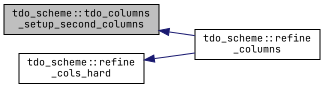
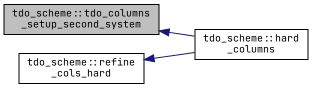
node "tdo_scheme::tdo_columns _setup_second_columns": label "tdo_scheme::tdo_columns _setup_second_columns" -> "tdo_scheme::tdo_columns _setup_second_system"
node "tdo_scheme::refine _columns": label "tdo_scheme::refine _columns" -> "tdo_scheme::hard _columns"
